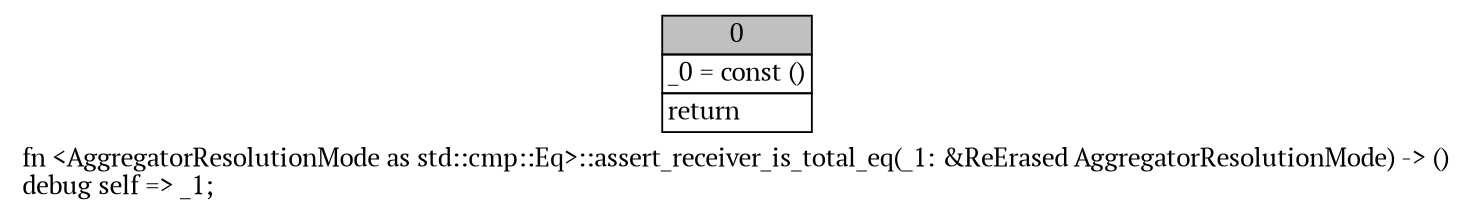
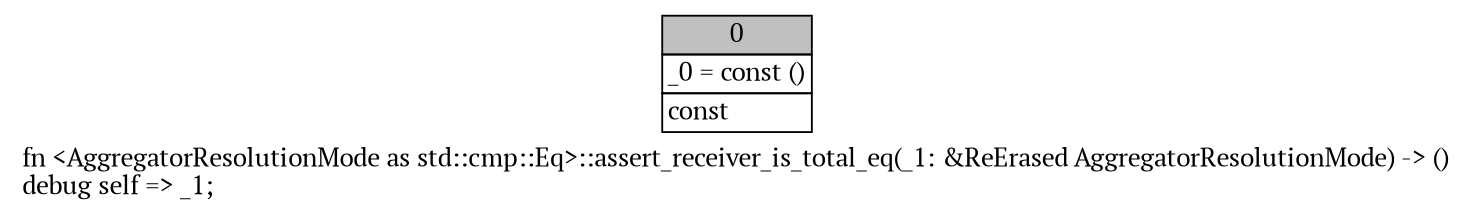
node "0": text "return" -> "const"
